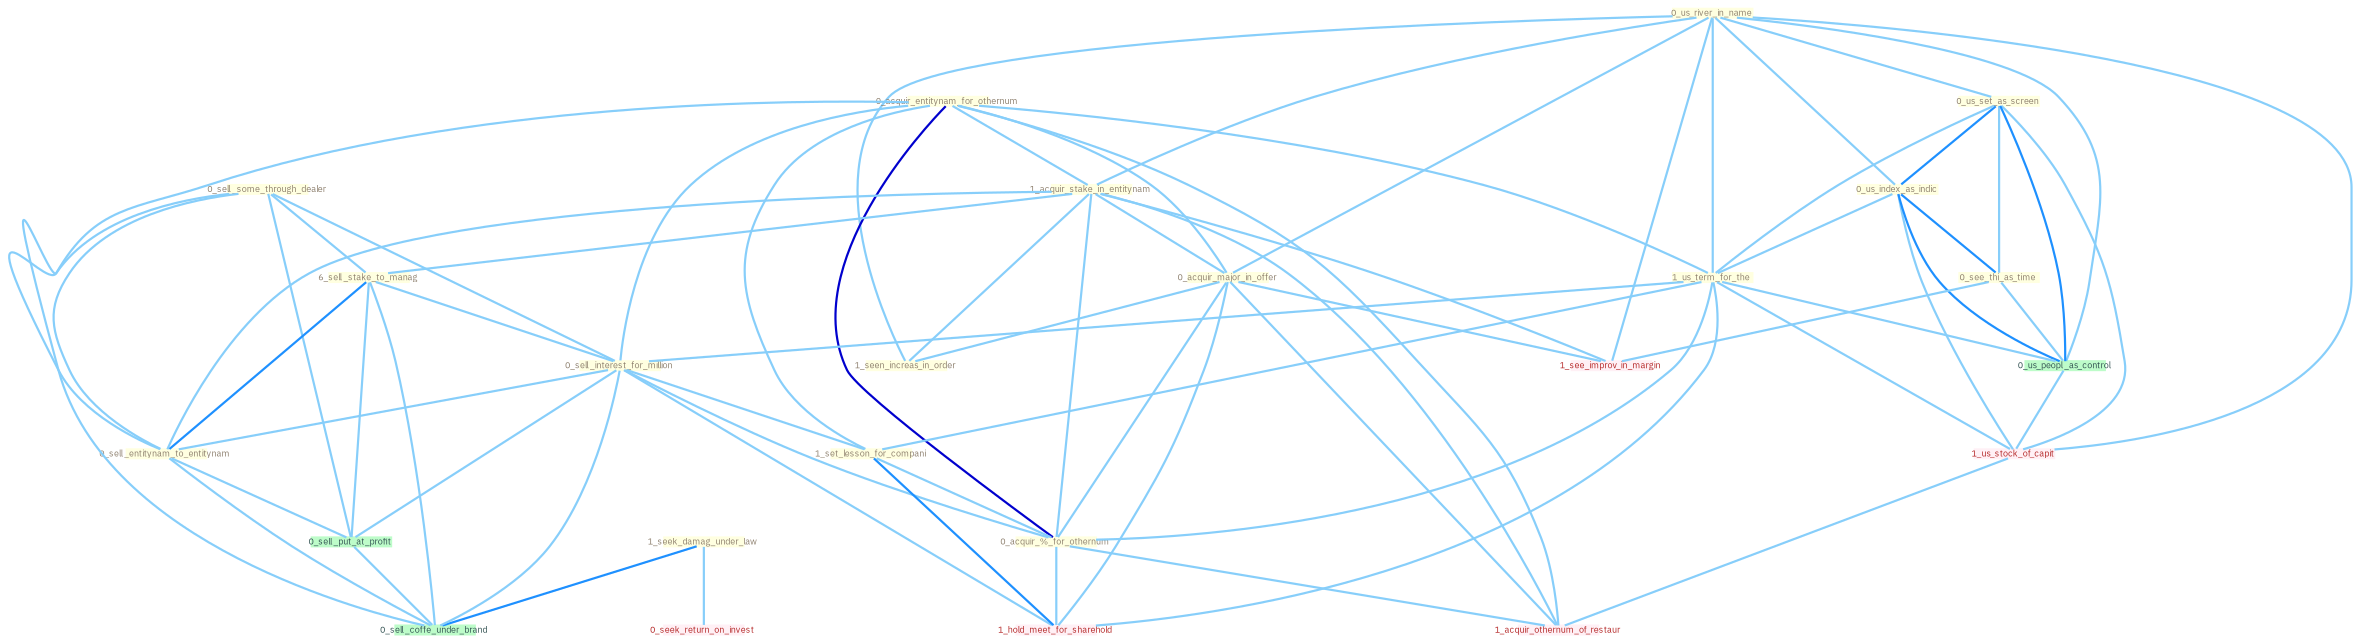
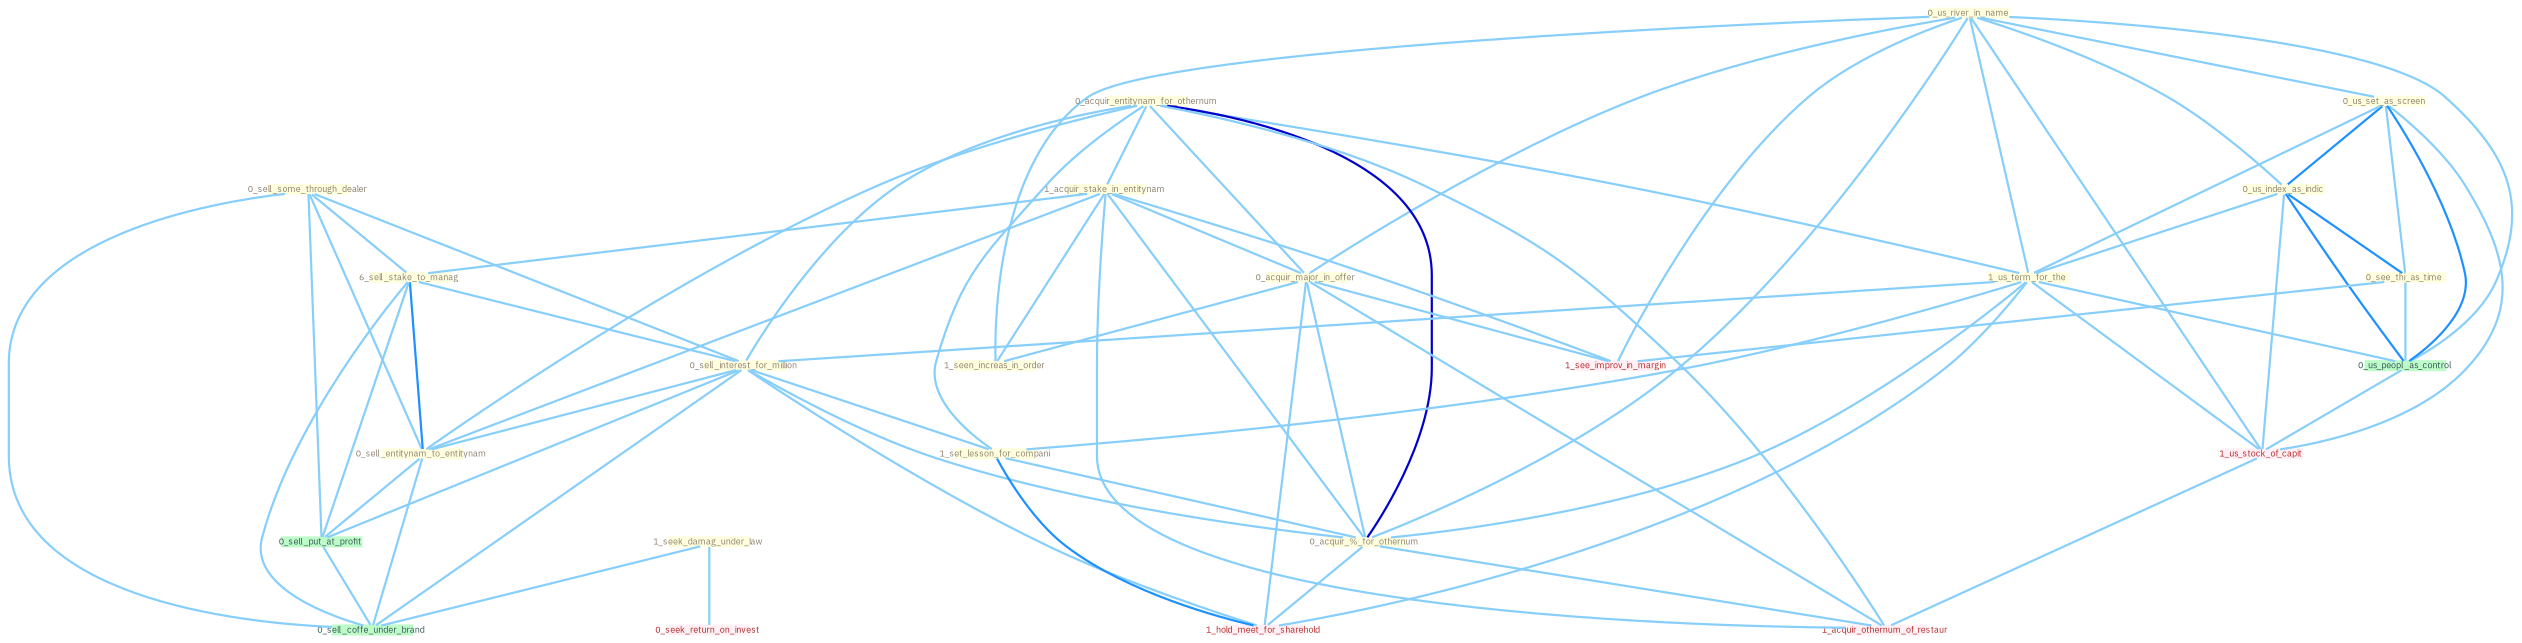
edge "0_us_river_in_name" -- "1_acquir_stake_in_entitynam": now "0_us_river_in_name" -- "0_acquir_%_for_othernum"
edge "1_seek_damag_under_law" -- "0_sell_coffe_under_brand": color #1e90ff -> #87cefa
